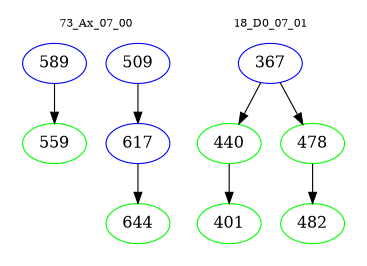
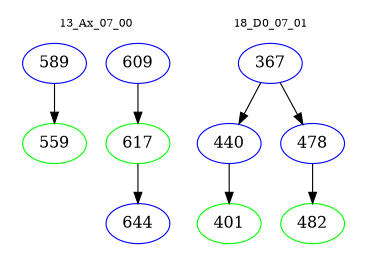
cluster "73_Ax_07_00": label "73_Ax_07_00" -> "13_Ax_07_00"
node "509": label "509" -> "609"
node "617": color blue -> green
node "440": color green -> blue
node "478": color green -> blue
node "644": color green -> blue
